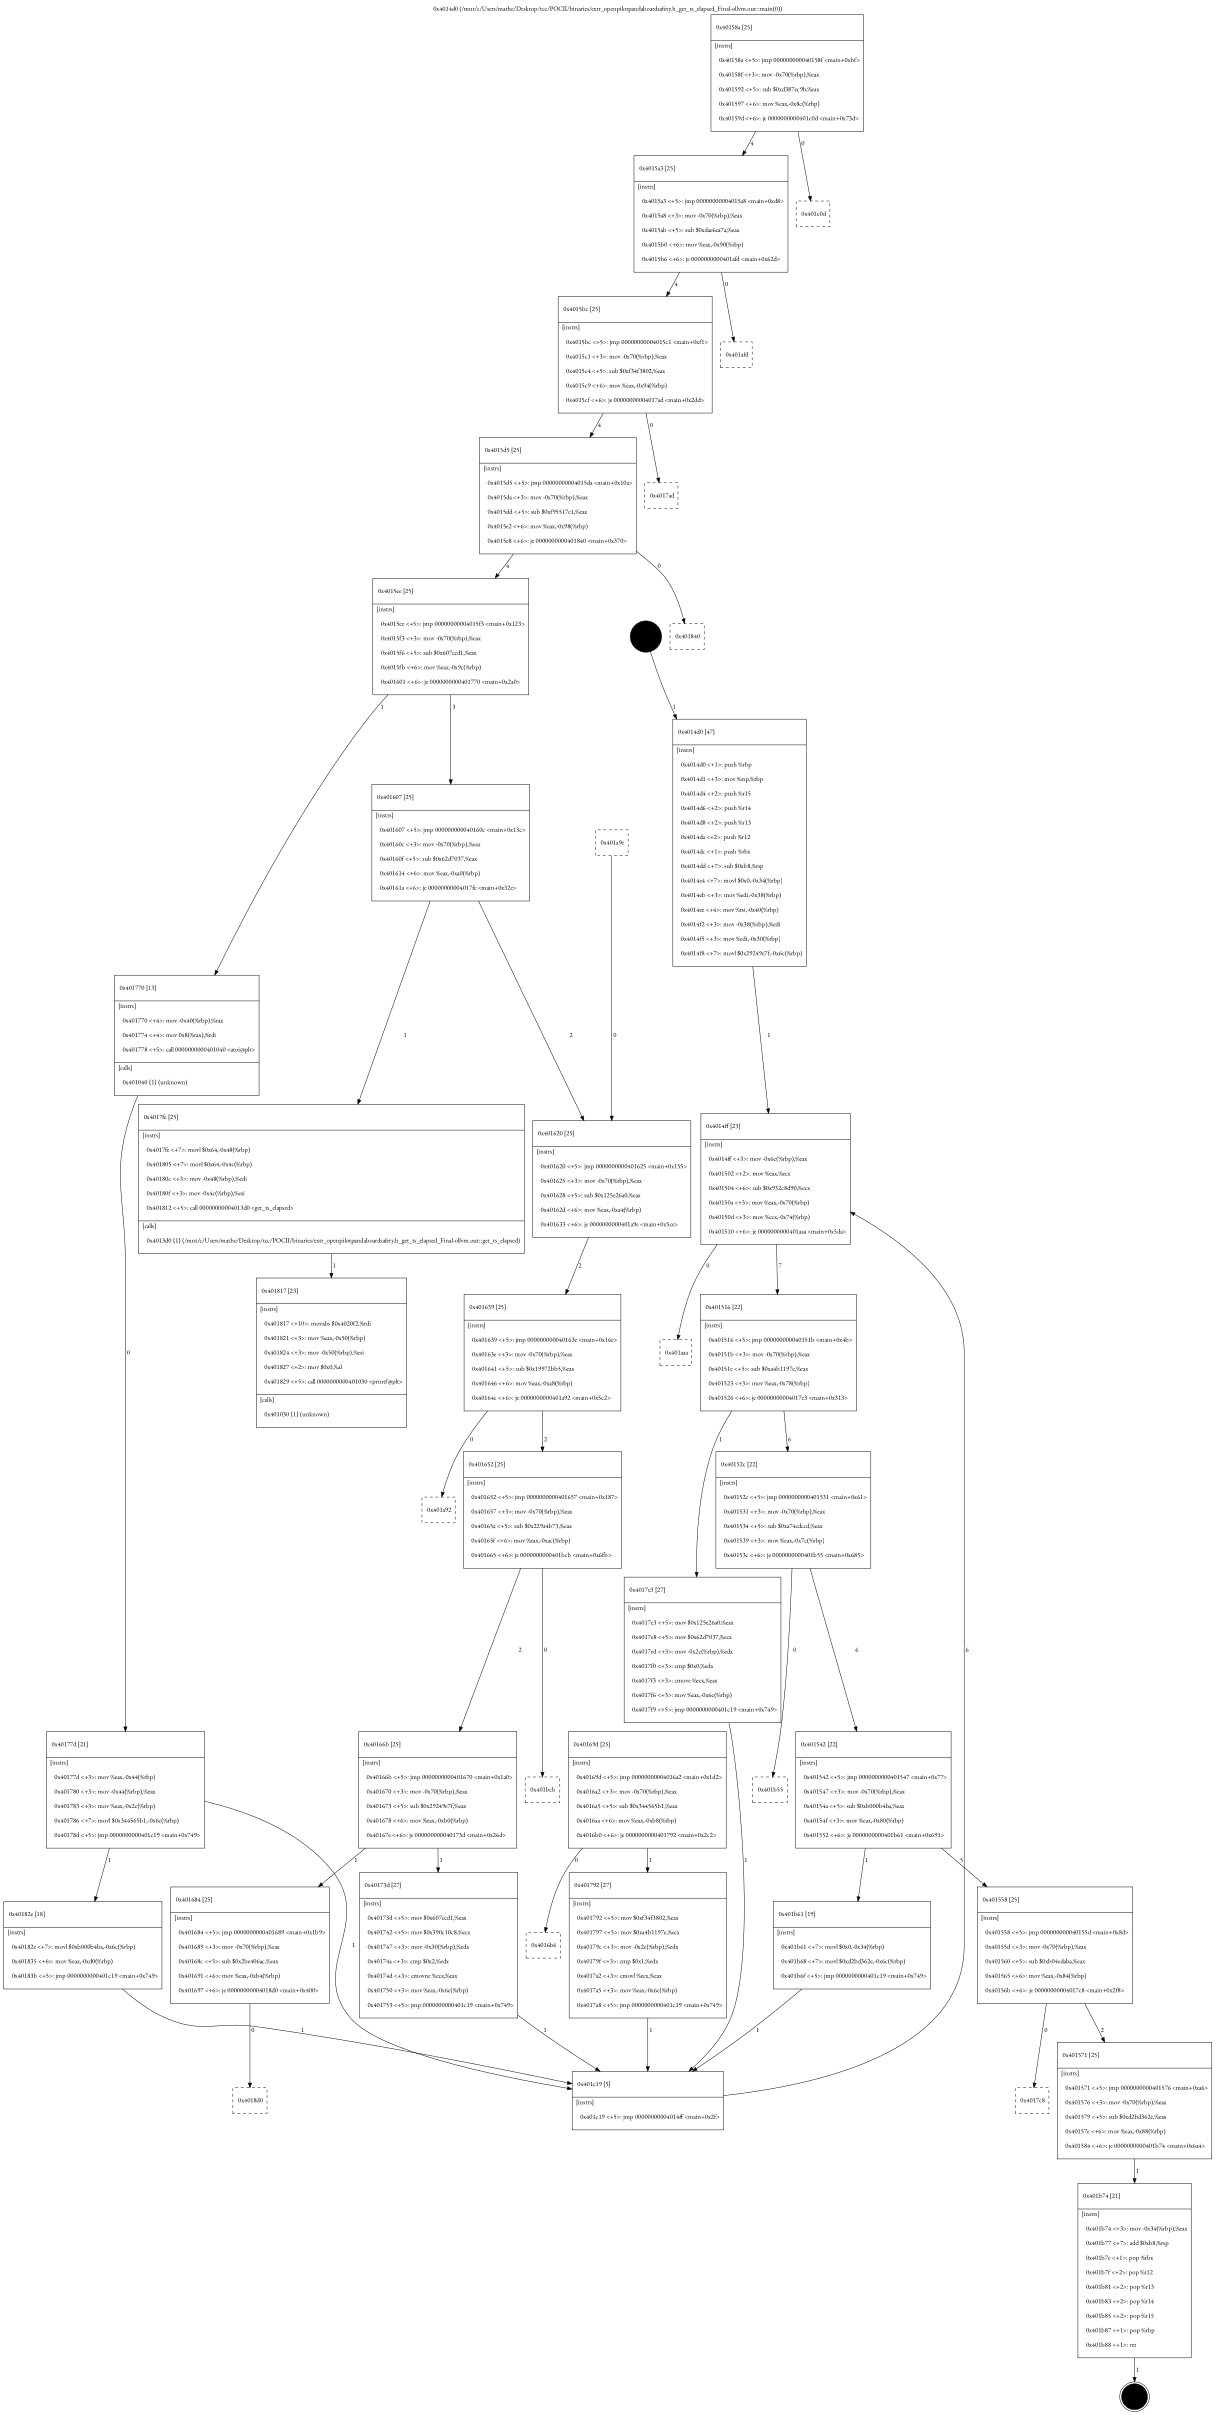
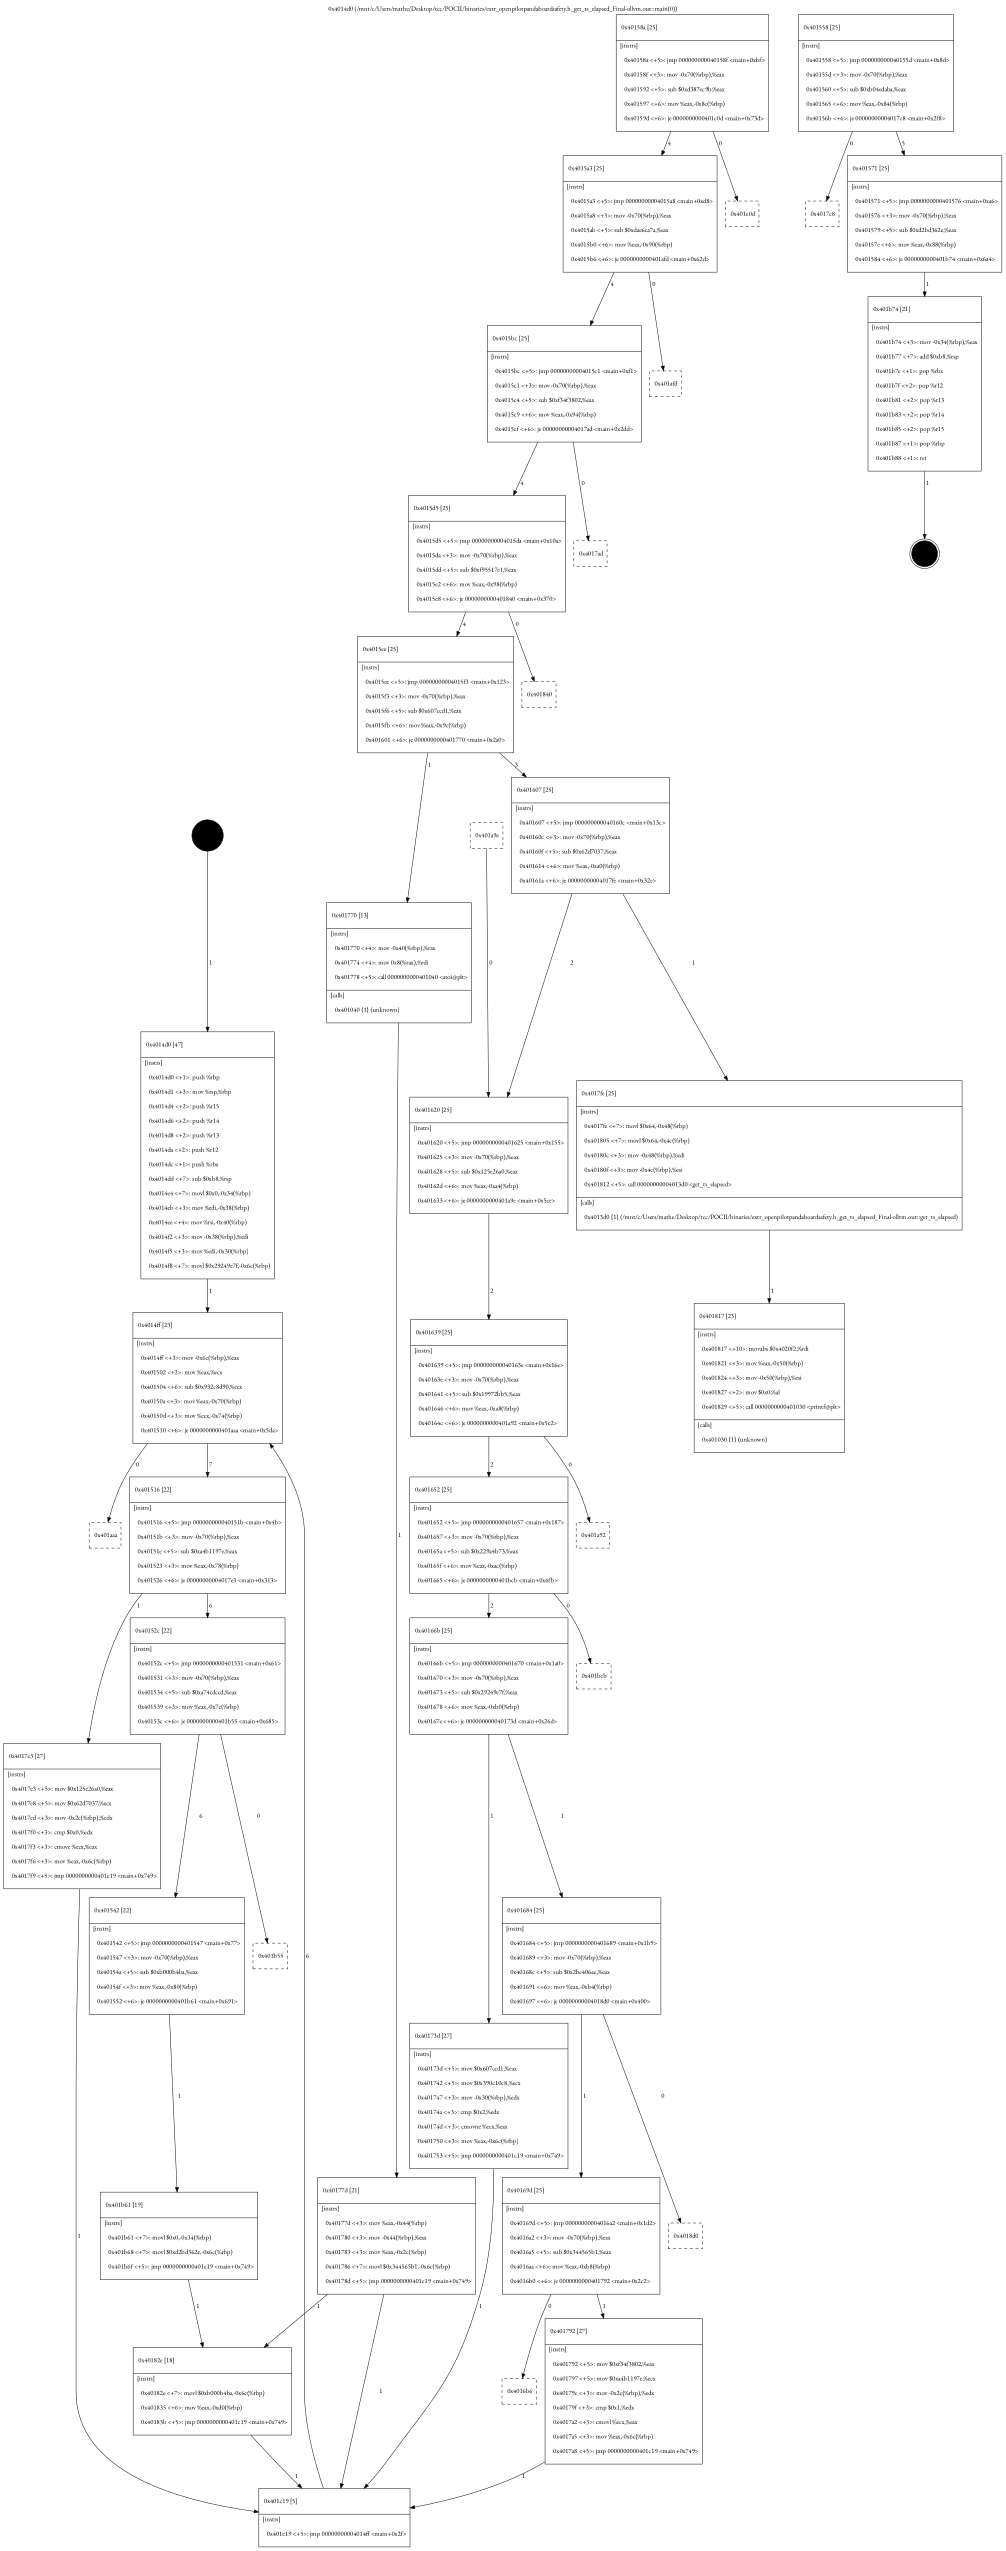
edge "0x401770 [13]" -> "0x40177d [21]": label " 0" -> " 1"
edge "0x401542 [22]" -> "0x401558 [25]": removed, label "5"
edge "0x401b61 [19]" -> "0x401c19 [5]": now "0x401b61 [19]" -> "0x40182e [18]"
edge "0x401558 [25]" -> "0x401571 [25]": label " 2" -> " 5"
edge "0x401684 [25]" -> "0x40169d [25]": added, label "1"
